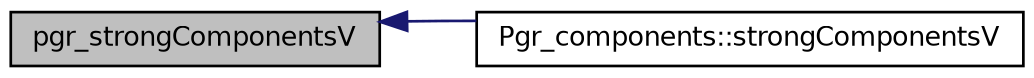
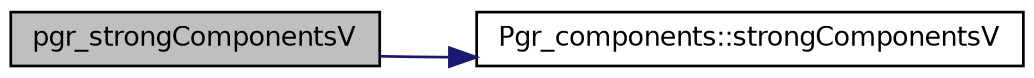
edge "Pgr_components::strongComponentsV" -> "pgr_strongComponentsV": reversed
